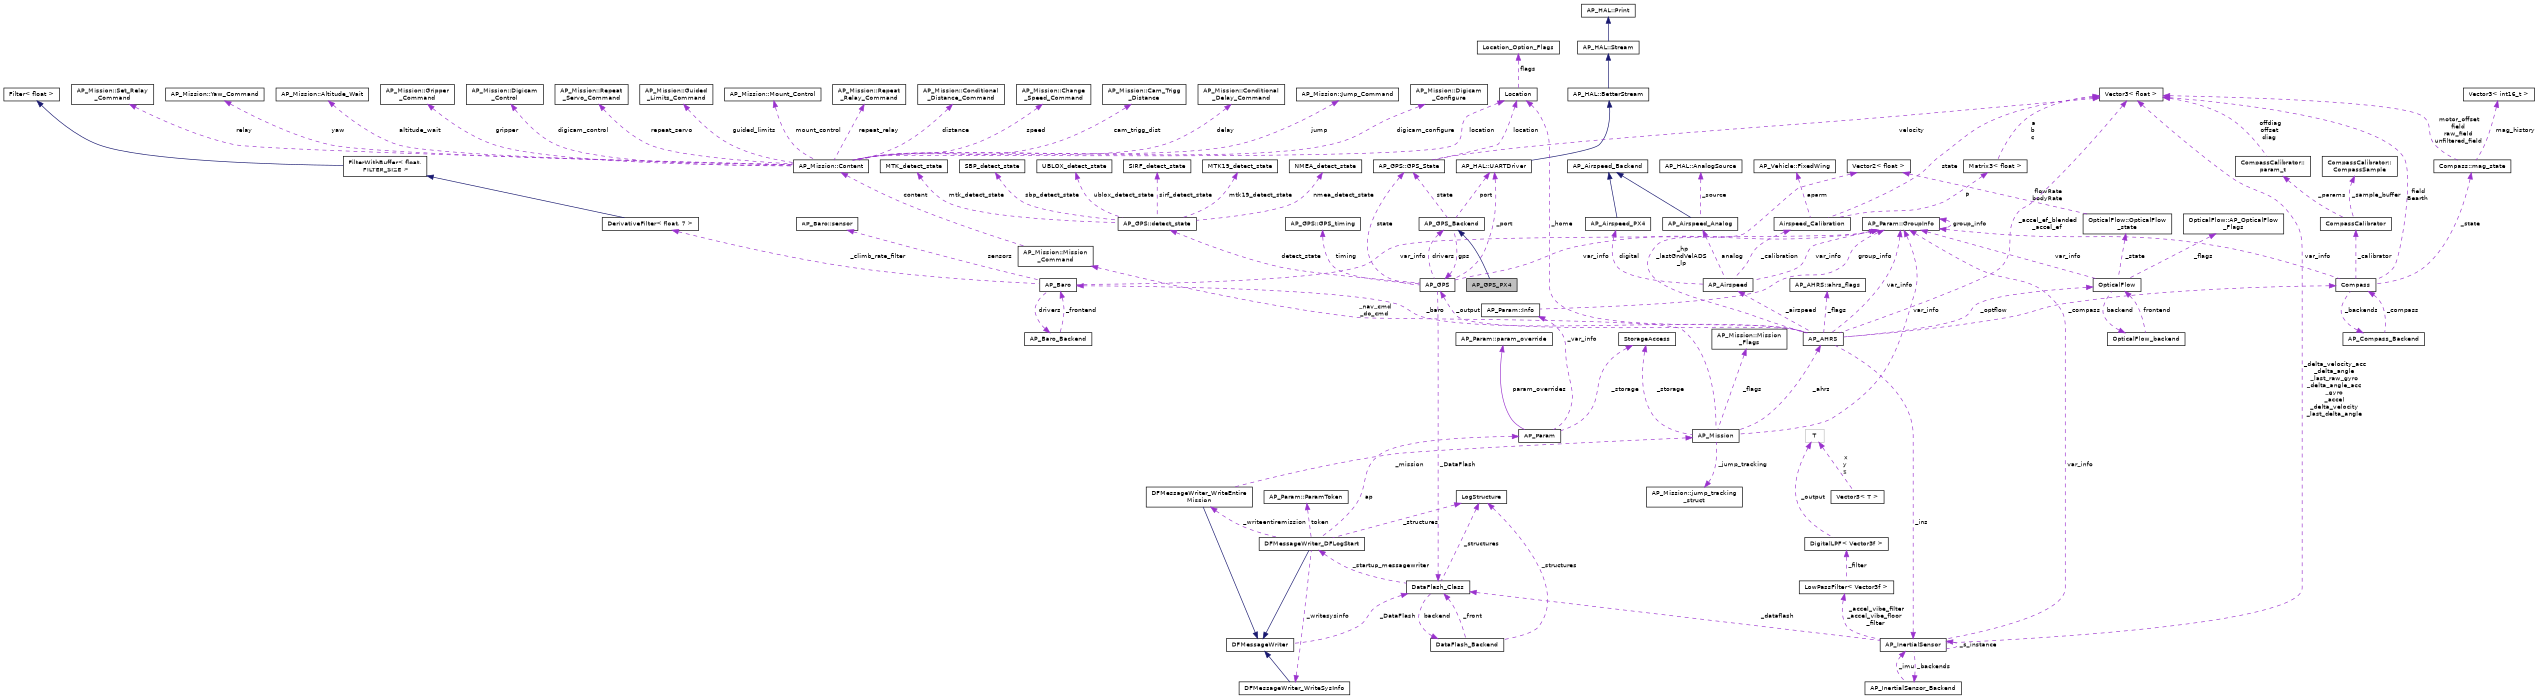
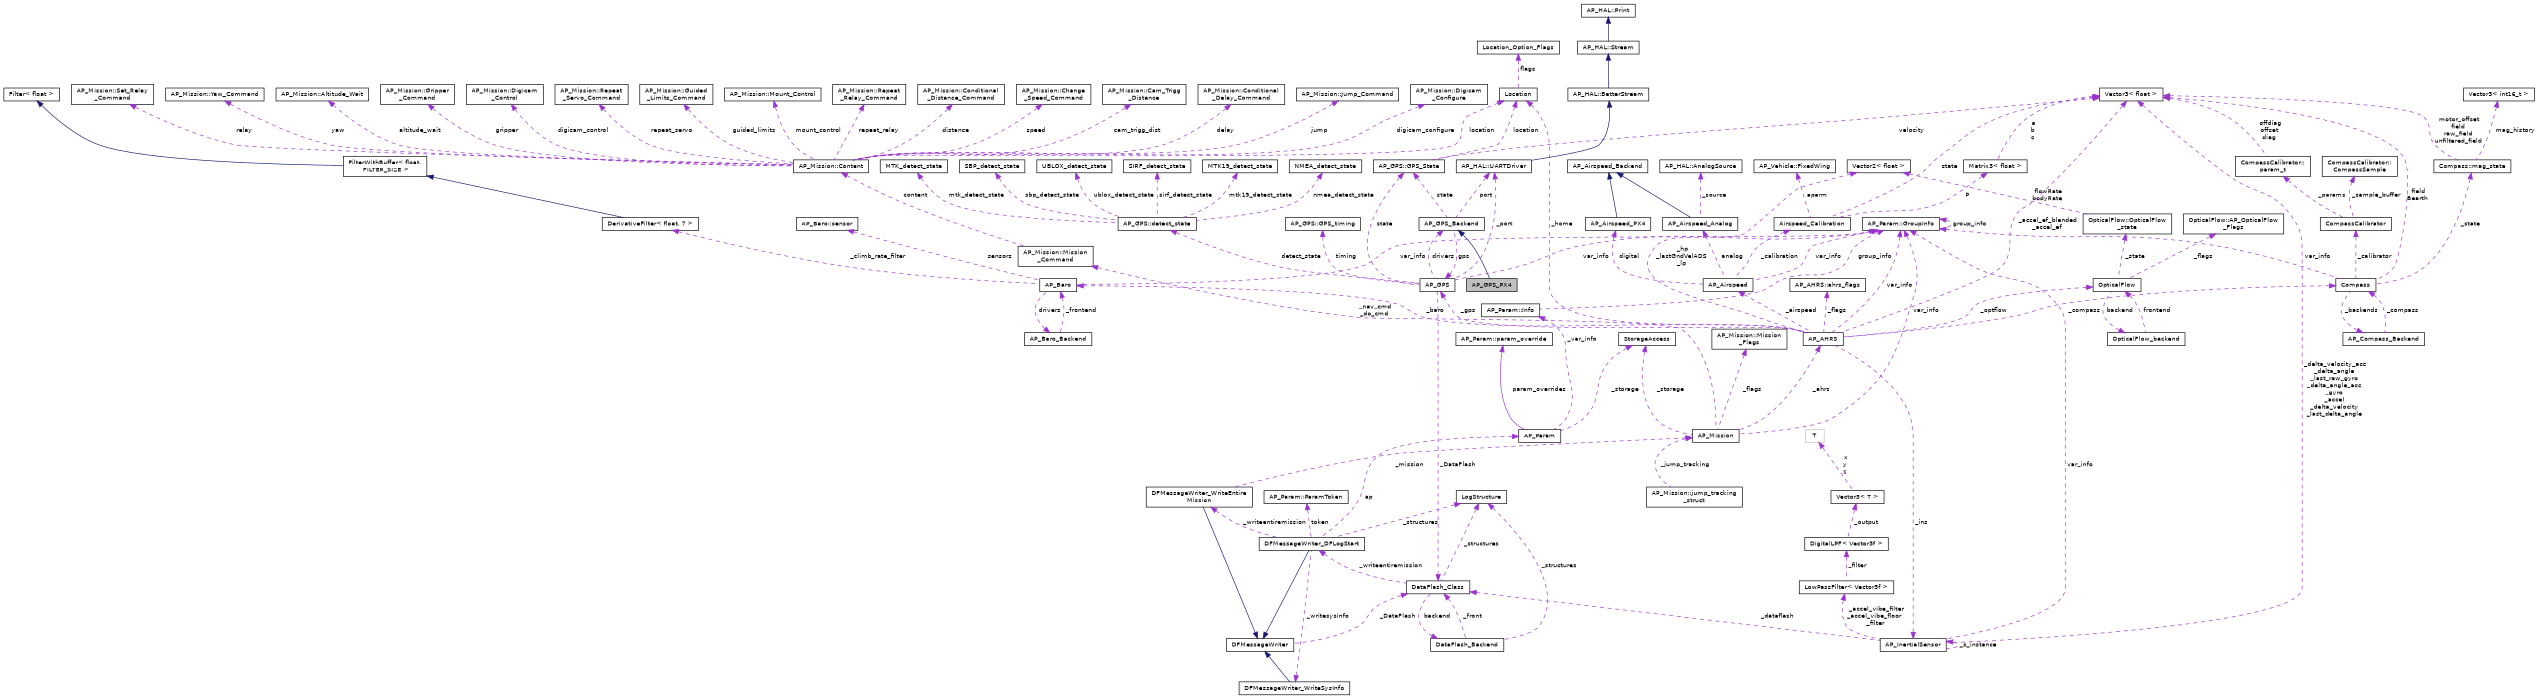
edge "OpticalFlow" -> "AP_Param::GroupInfo": removed, label "var_info"
edge "AP_AHRS" -> "AP_GPS": label " _output" -> " _gps"
edge "AP_Mission" -> "AP_Mission::jump_tracking _struct": reversed
edge "DigitalLPF< Vector3f >" -> "T": now "DigitalLPF< Vector3f >" -> "Vector3< T >"
edge "DataFlash_Class" -> "DFMessageWriter_DFLogStart": label " _startup_messagewriter" -> " _writeentiremission"
node "AP_InertialSensor_Backend": removed
